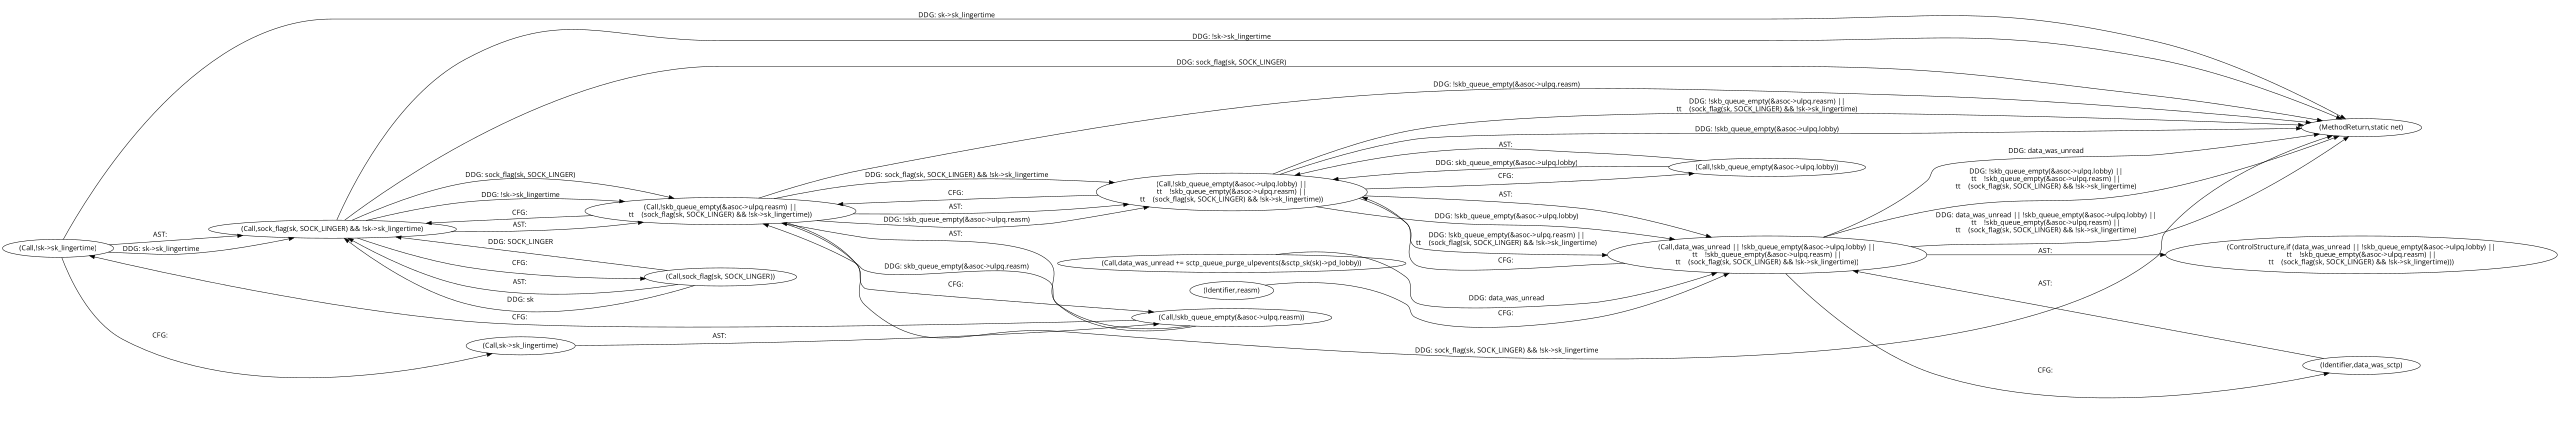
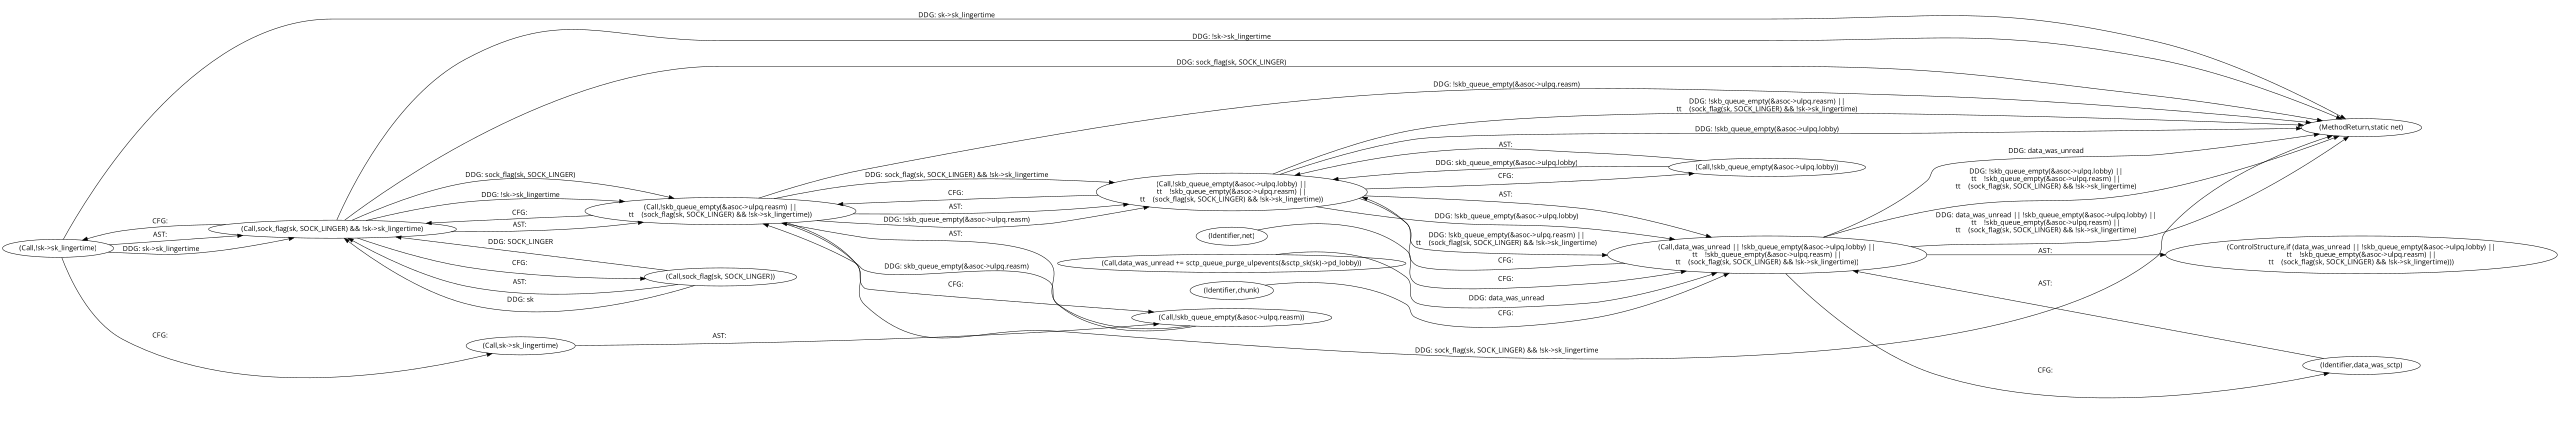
node "(Identifier,net)": added
node "(Identifier,reasm)": label "(Identifier,reasm)" -> "(Identifier,chunk)"
edge "(Call,!skb_queue_empty(&asoc->ulpq.reasm))" -> "(Call,!sk->sk_lingertime)": now "(Call,sock_flag(sk, SOCK_LINGER) && !sk->sk_lingertime)" -> "(Call,!sk->sk_lingertime)"
